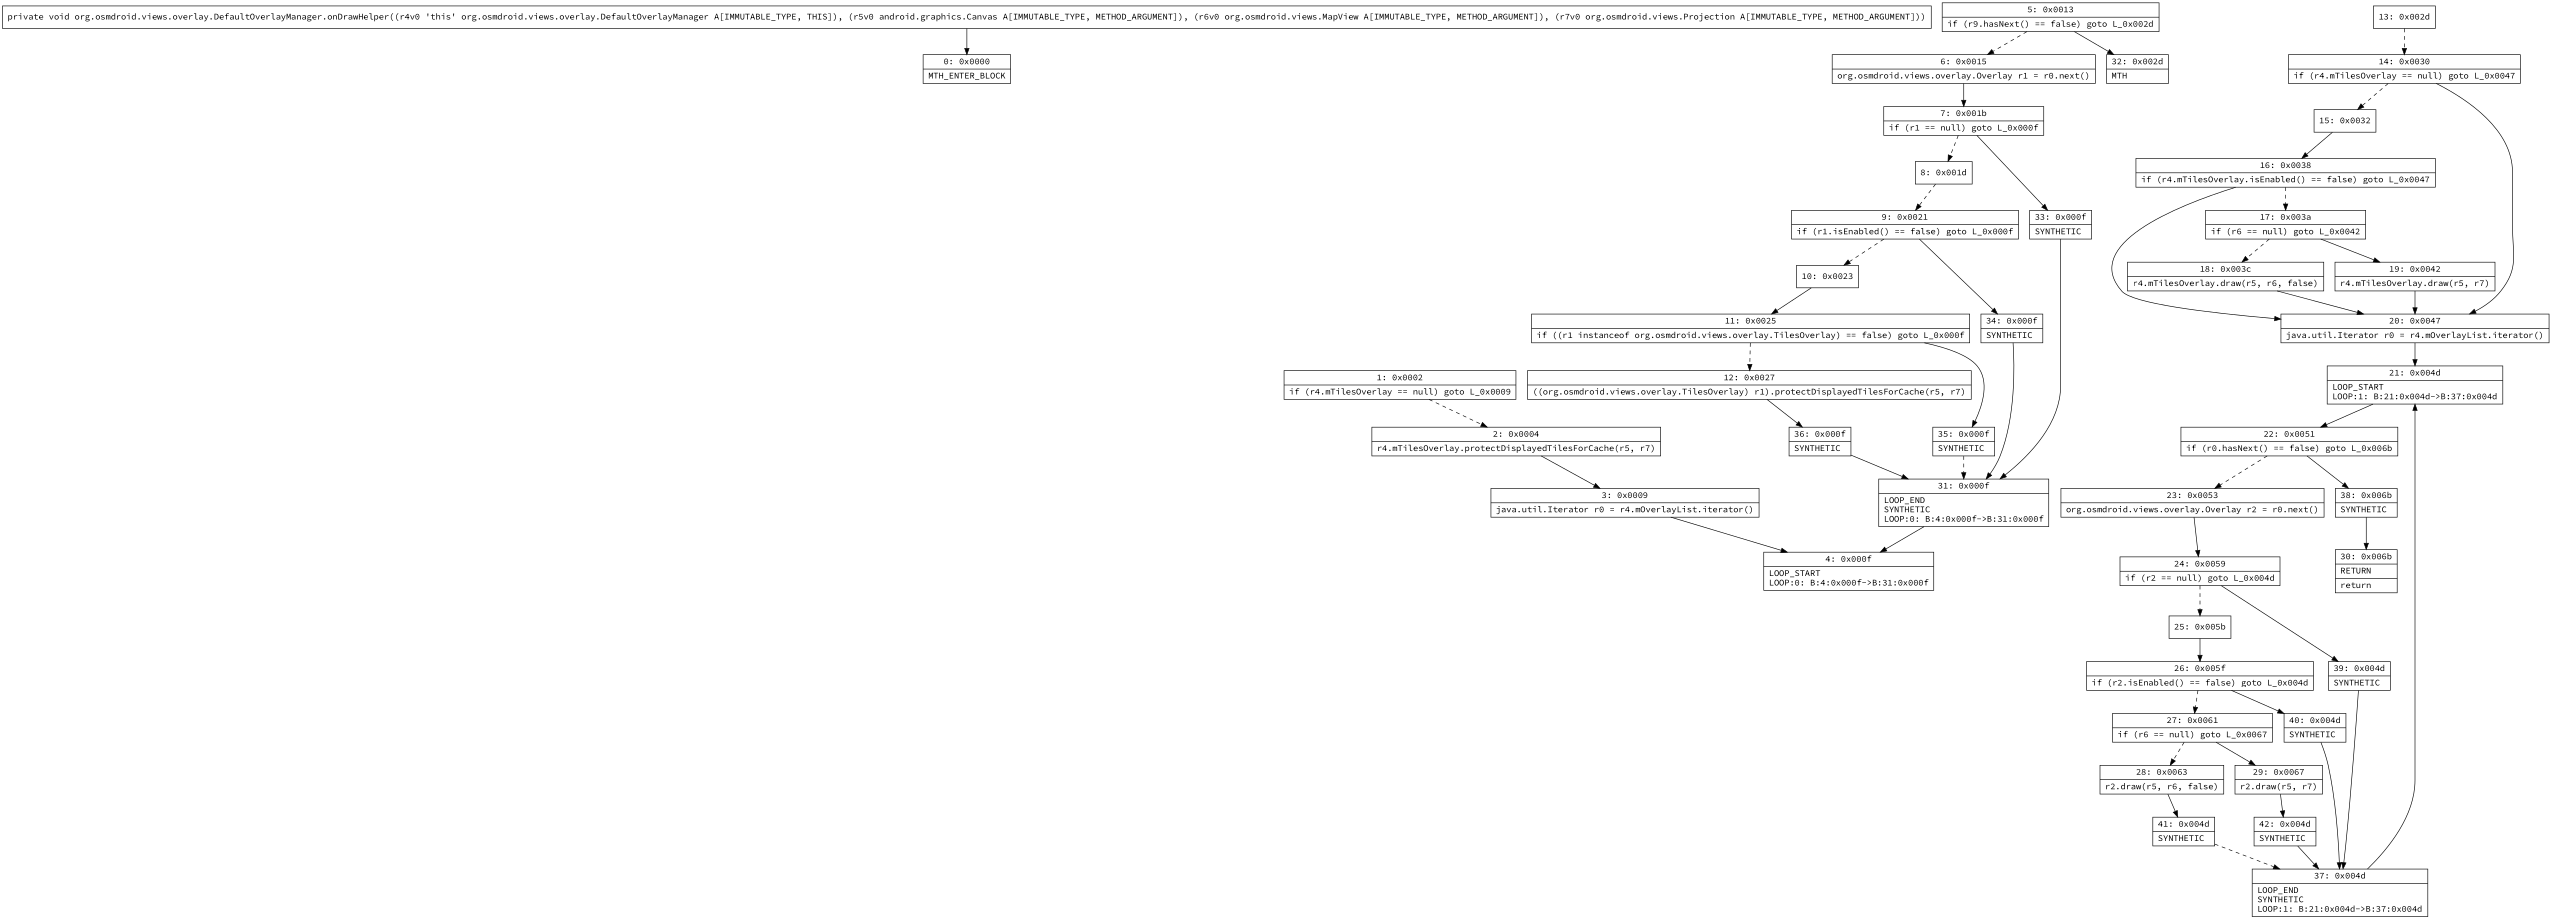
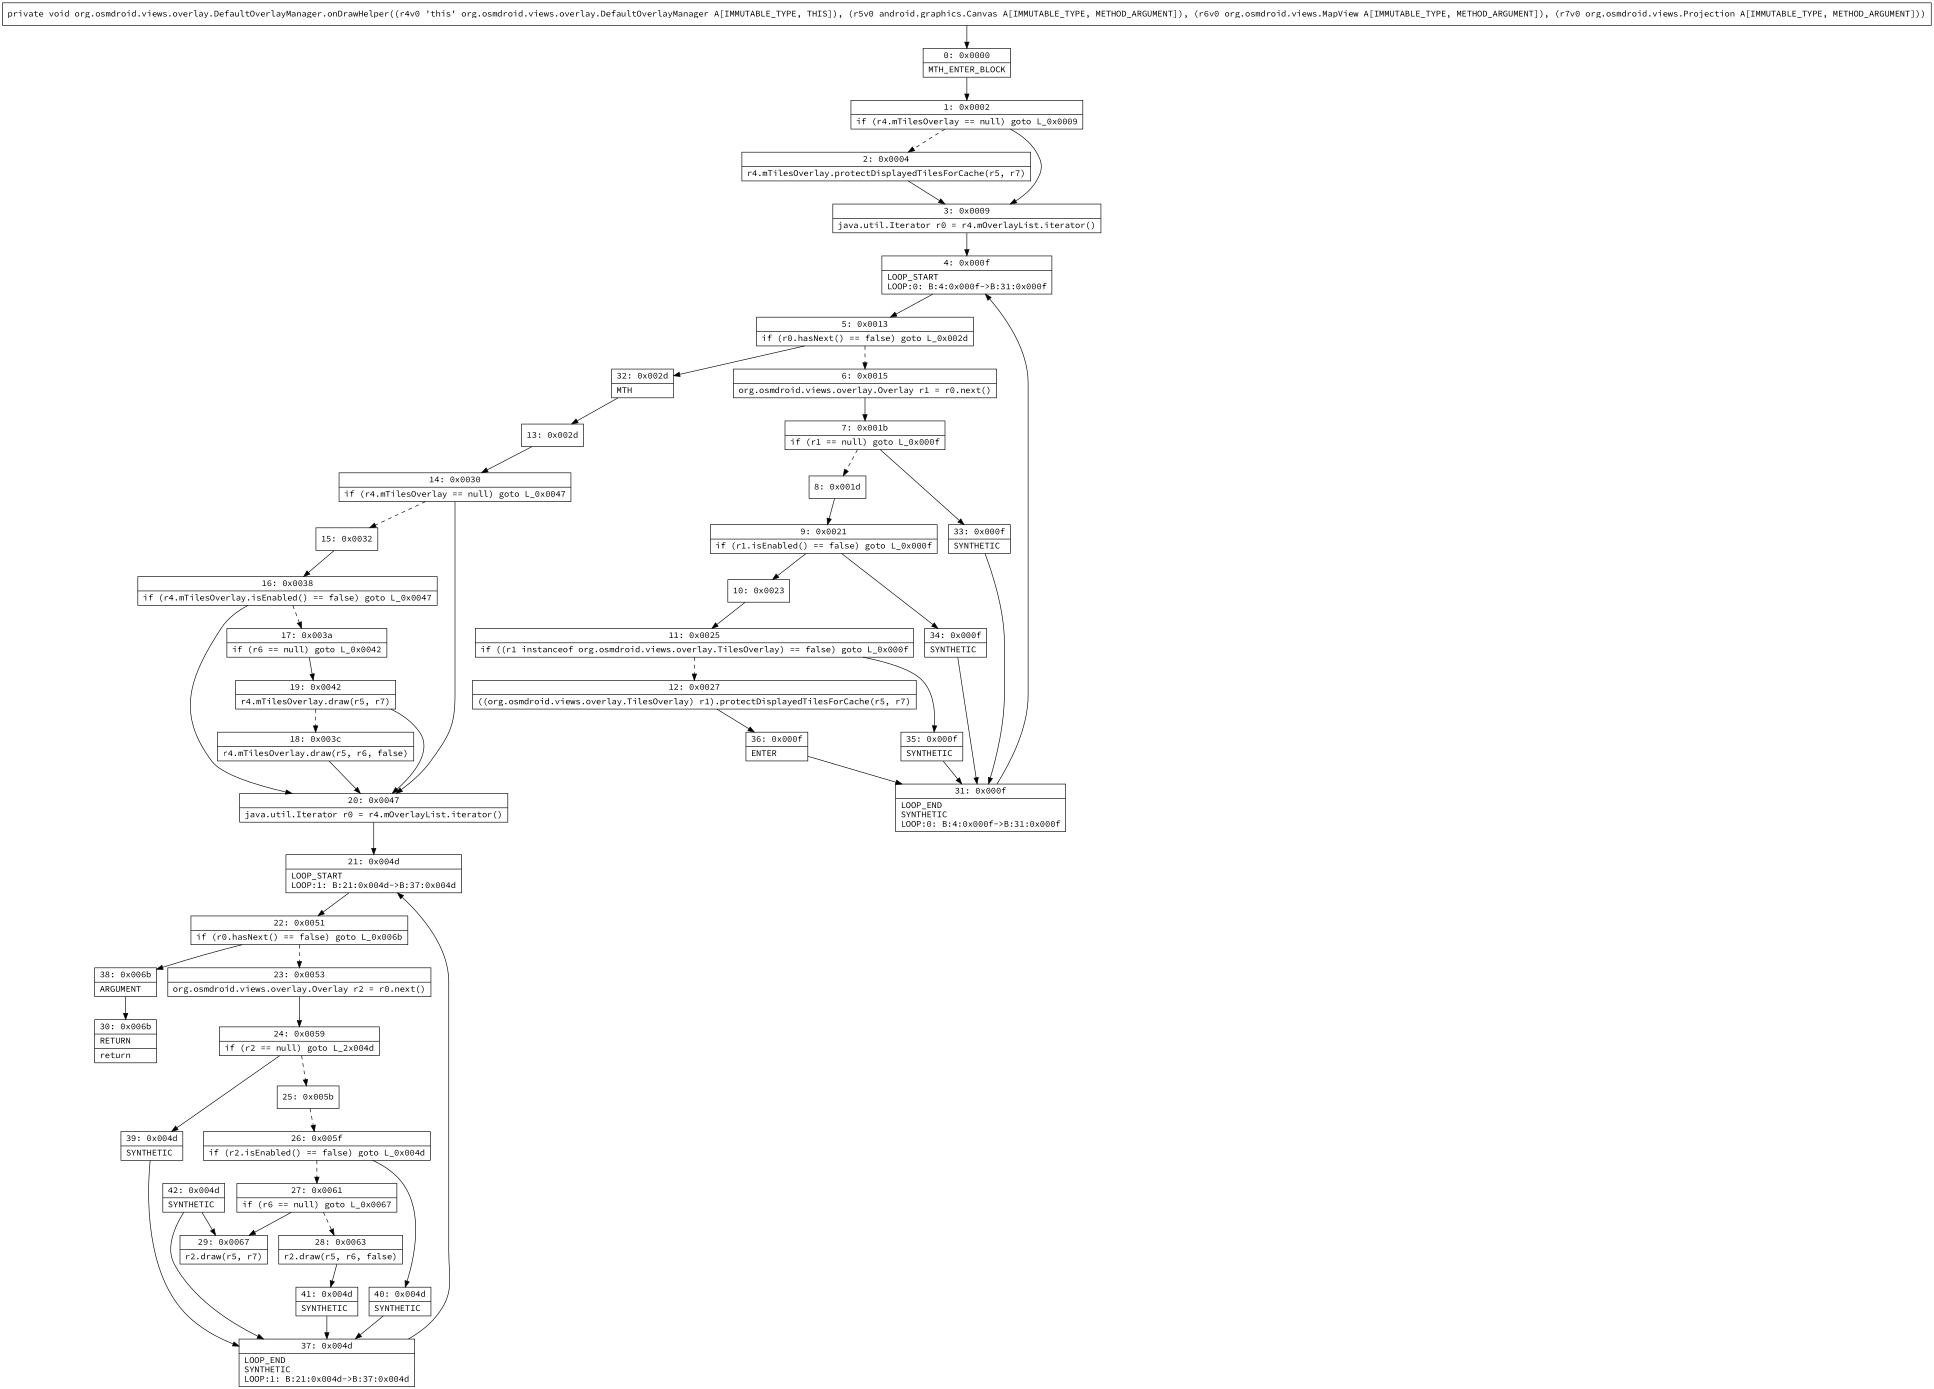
node "5: 0x0013": text "if (r9.hasNext() == false) goto L_0x002d" -> "if (r0.hasNext() == false) goto L_0x002d"
edge "13: 0x002d" -> "14: 0x0030": style dashed -> solid
edge "0: 0x0000" -> "1: 0x0002": added
edge "1: 0x0002" -> "3: 0x0009": added
edge "8: 0x001d" -> "9: 0x0021": style dashed -> solid
edge "17: 0x003a" -> "18: 0x003c": now "19: 0x0042" -> "18: 0x003c"
edge "9: 0x0021" -> "10: 0x0023": style dashed -> solid
edge "4: 0x000f" -> "5: 0x0013": added
edge "32: 0x002d" -> "13: 0x002d": added
node "36: 0x000f": text "SYNTHETIC" -> "ENTER"
edge "35: 0x000f" -> "31: 0x000f": style dashed -> solid
node "38: 0x006b": text "SYNTHETIC" -> "ARGUMENT"
node "24: 0x0059": text "if (r2 == null) goto L_0x004d" -> "if (r2 == null) goto L_2x004d"
edge "25: 0x005b" -> "26: 0x005f": style solid -> dashed
edge "29: 0x0067" -> "42: 0x004d": reversed
edge "41: 0x004d" -> "37: 0x004d": style dashed -> solid
